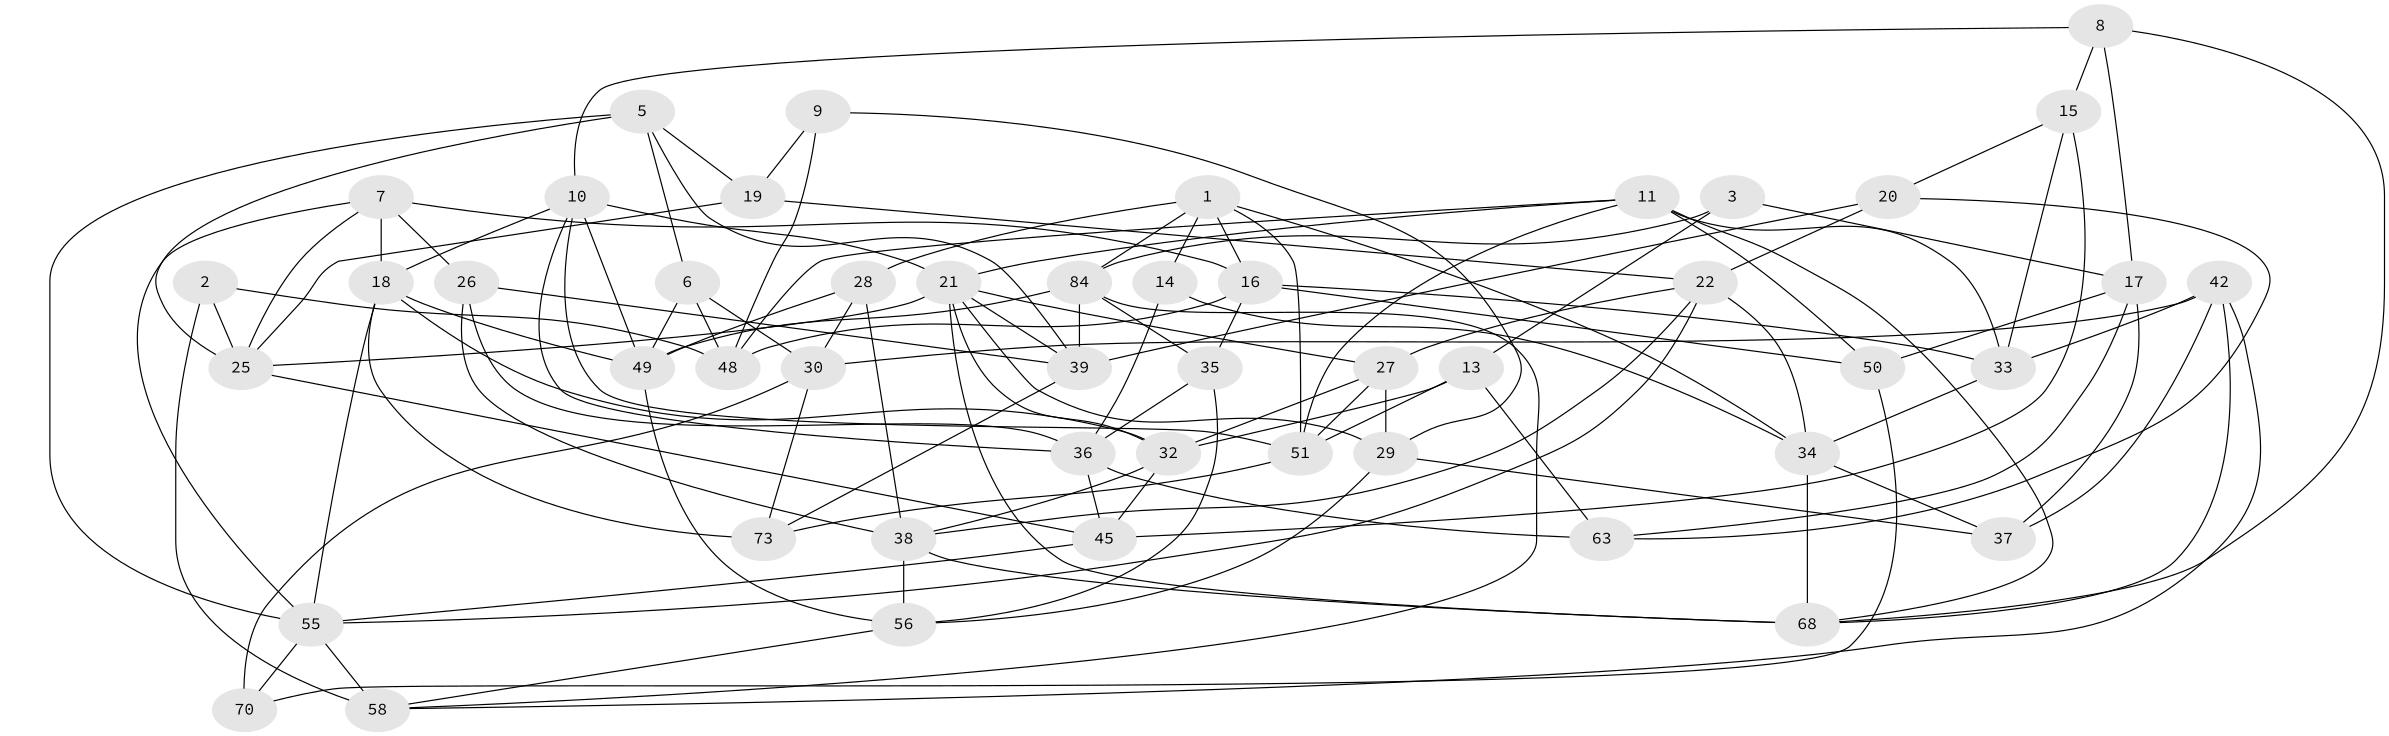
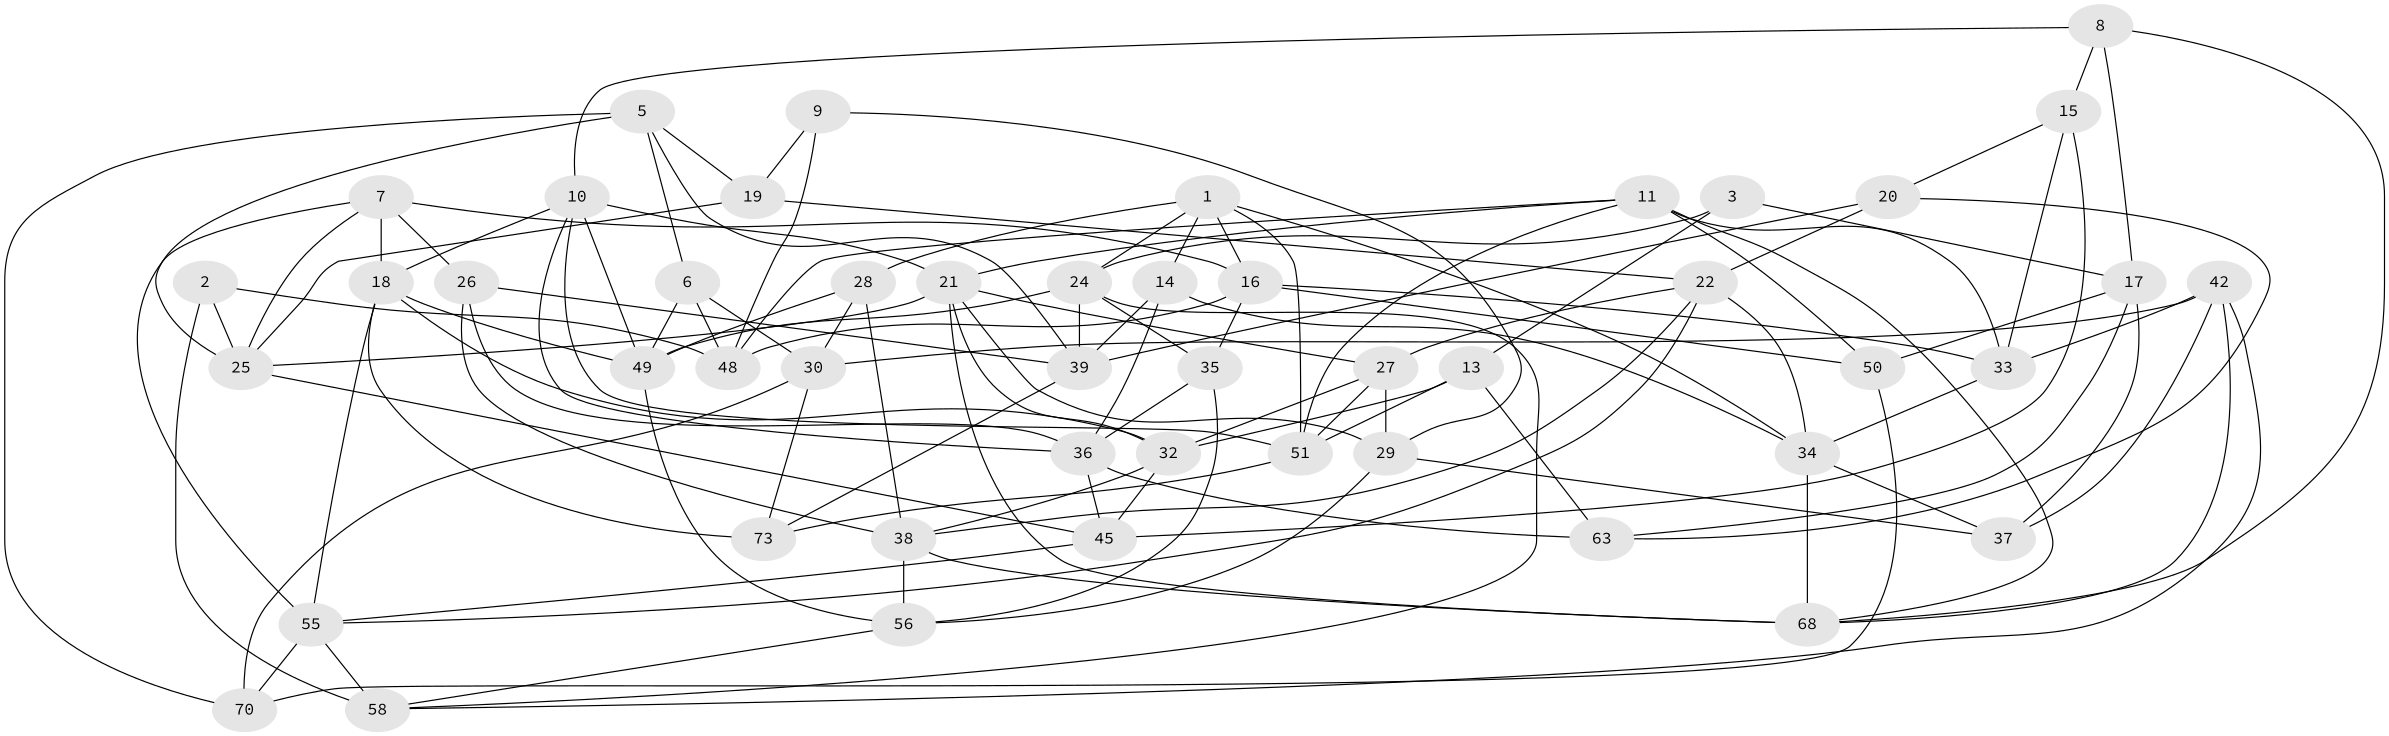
edge "5" -- "55": now "5" -- "70"
node "84": label "84" -> "24"
edge "21" -- "39": now "14" -- "39"
